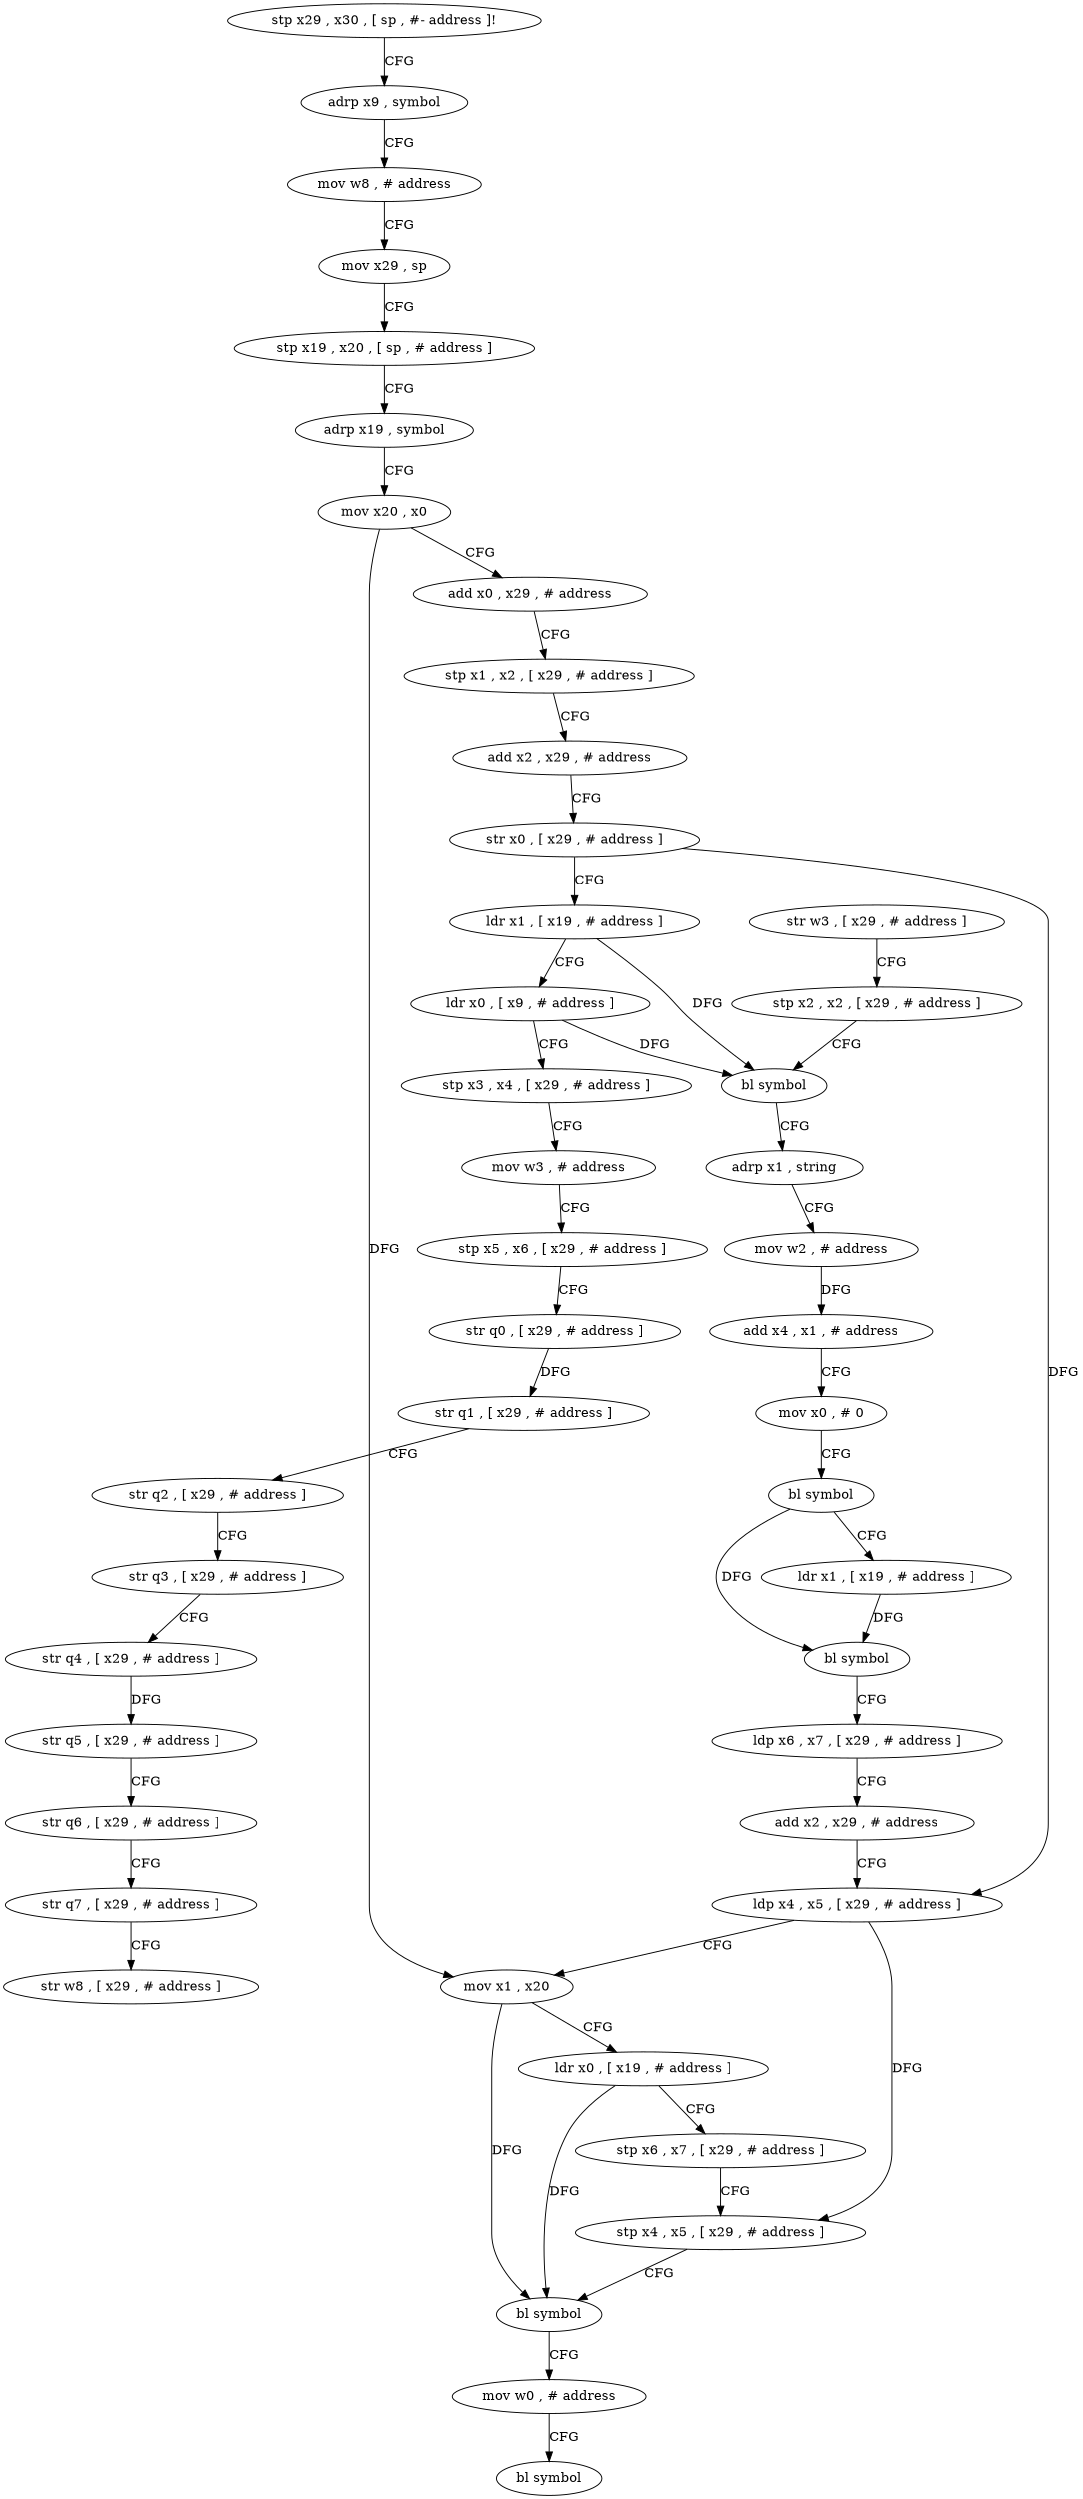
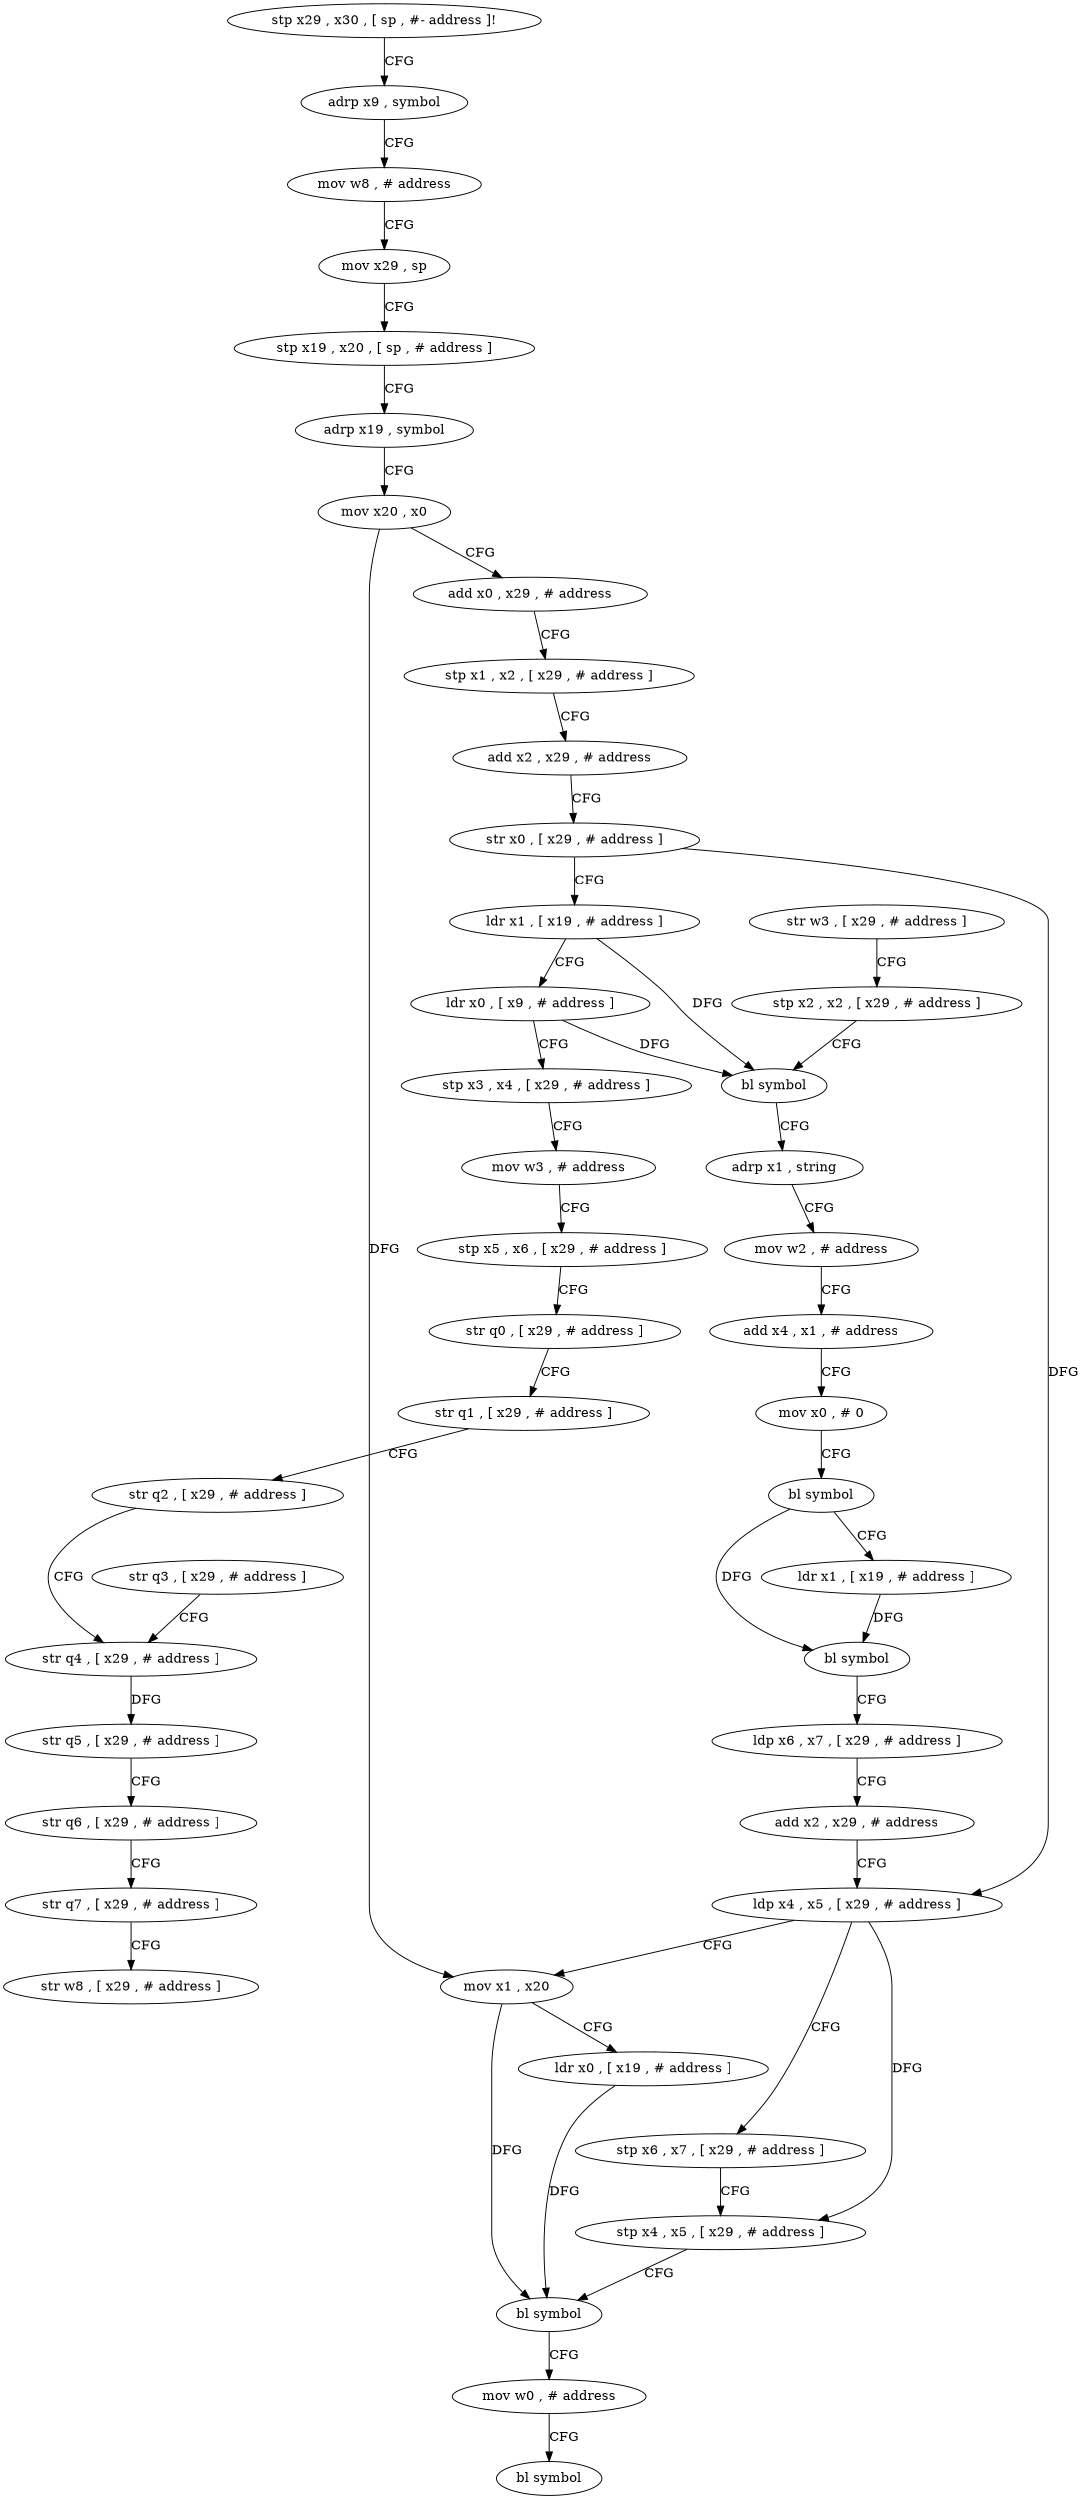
edge "mov w2 , # address" -> "add x4 , x1 , # address": label "DFG" -> "CFG"
edge "str q0 , [ x29 , # address ]" -> "str q1 , [ x29 , # address ]": label "DFG" -> "CFG"
edge "str q2 , [ x29 , # address ]" -> "str q3 , [ x29 , # address ]": now "str q2 , [ x29 , # address ]" -> "str q4 , [ x29 , # address ]"
edge "ldr x0 , [ x19 , # address ]" -> "stp x6 , x7 , [ x29 , # address ]": now "ldp x4 , x5 , [ x29 , # address ]" -> "stp x6 , x7 , [ x29 , # address ]"
